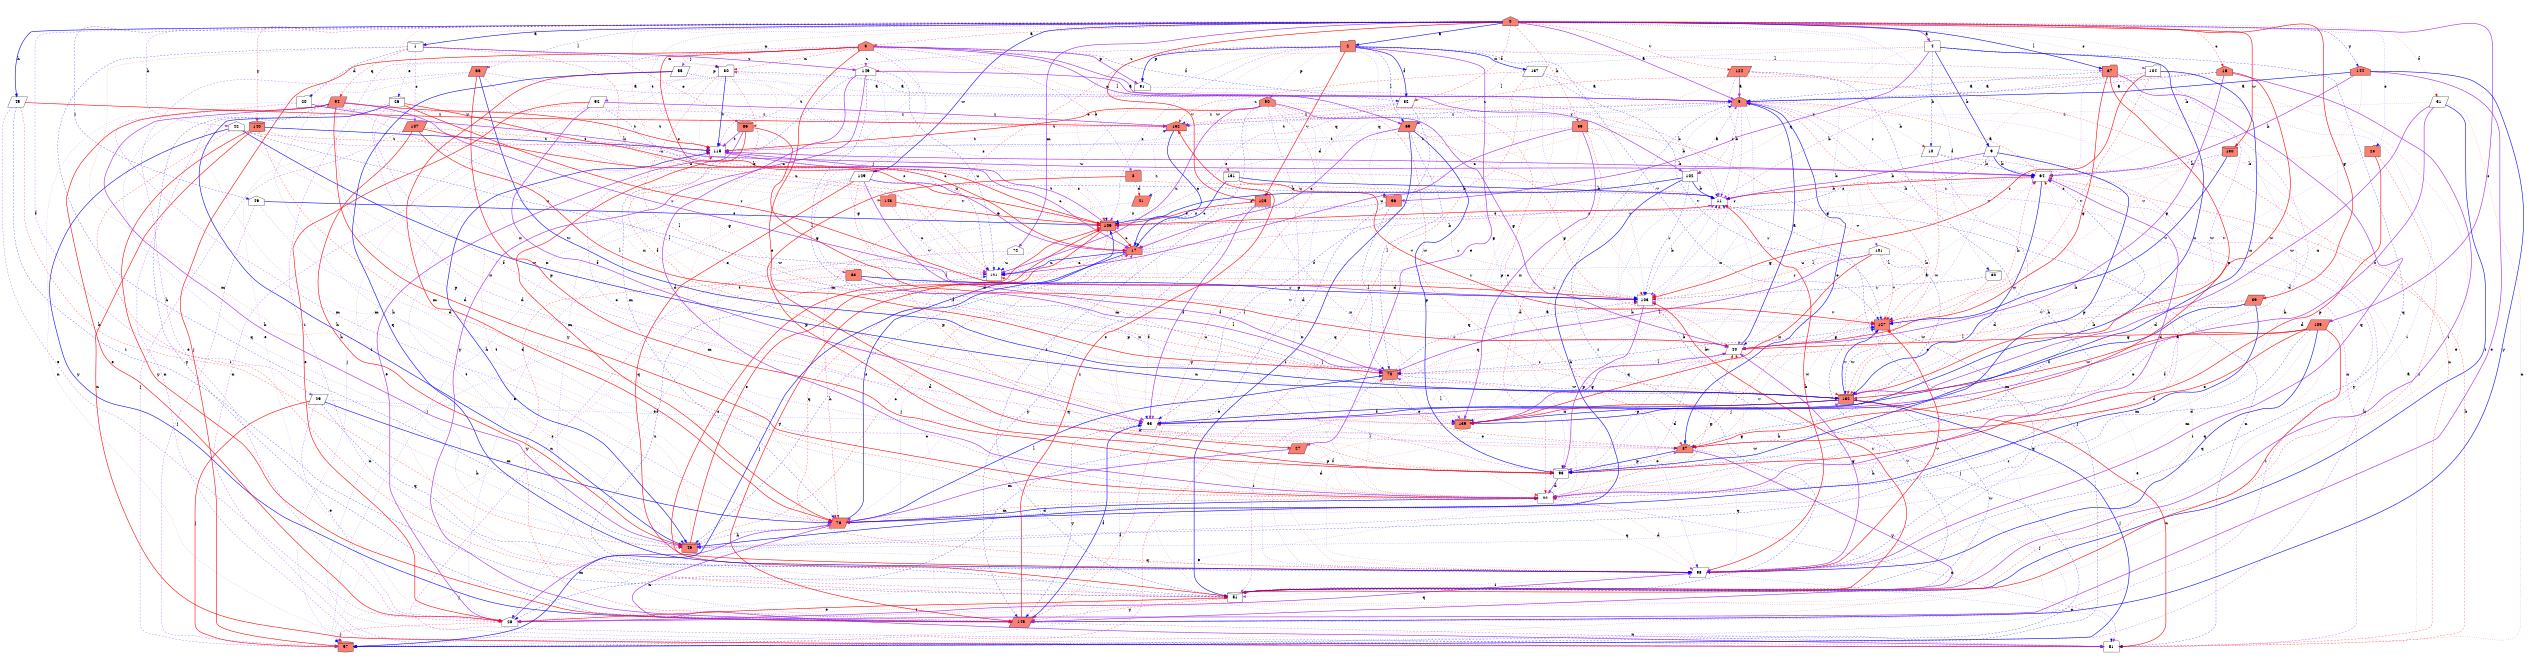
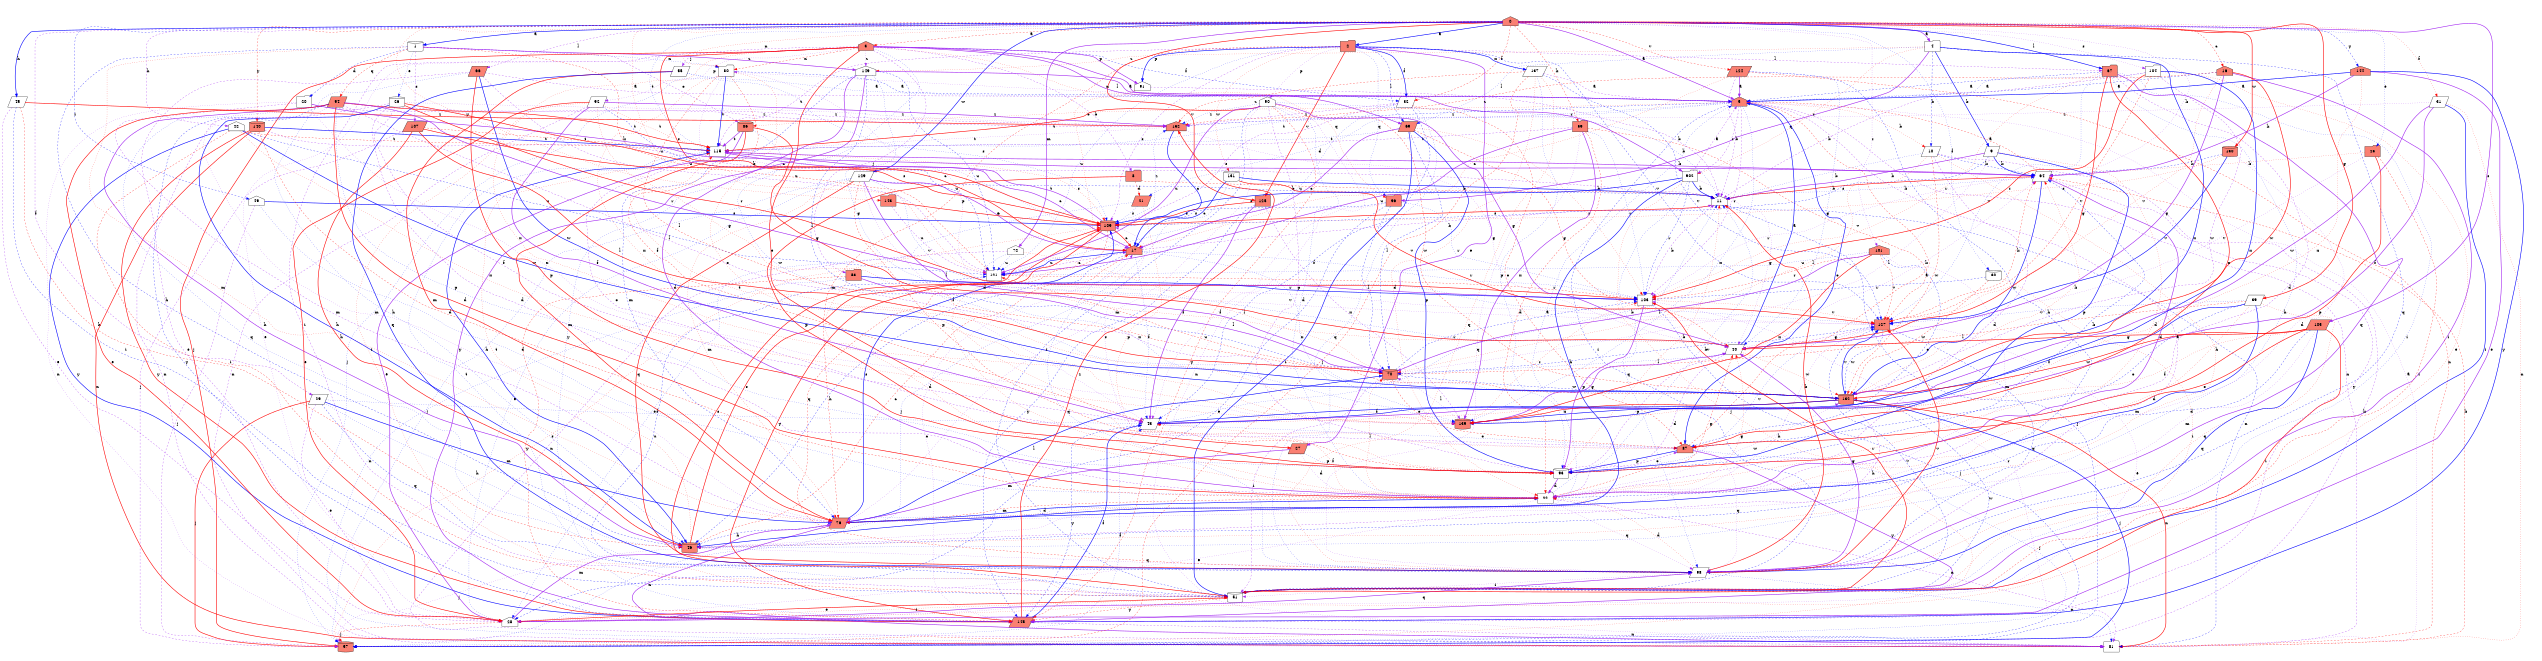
node "90": fillcolor salmon -> white
edge "94" -> "152": added, label "z"
node "102": label "102" -> "902"
edge "80" -> "127": label "v" -> "p"
node "101": fillcolor white -> salmon
node "39": fillcolor salmon -> white
node "33": label "33" -> "43"
edge "17" -> "57": removed, label "j"
edge "10" -> "46": added, label "h"
